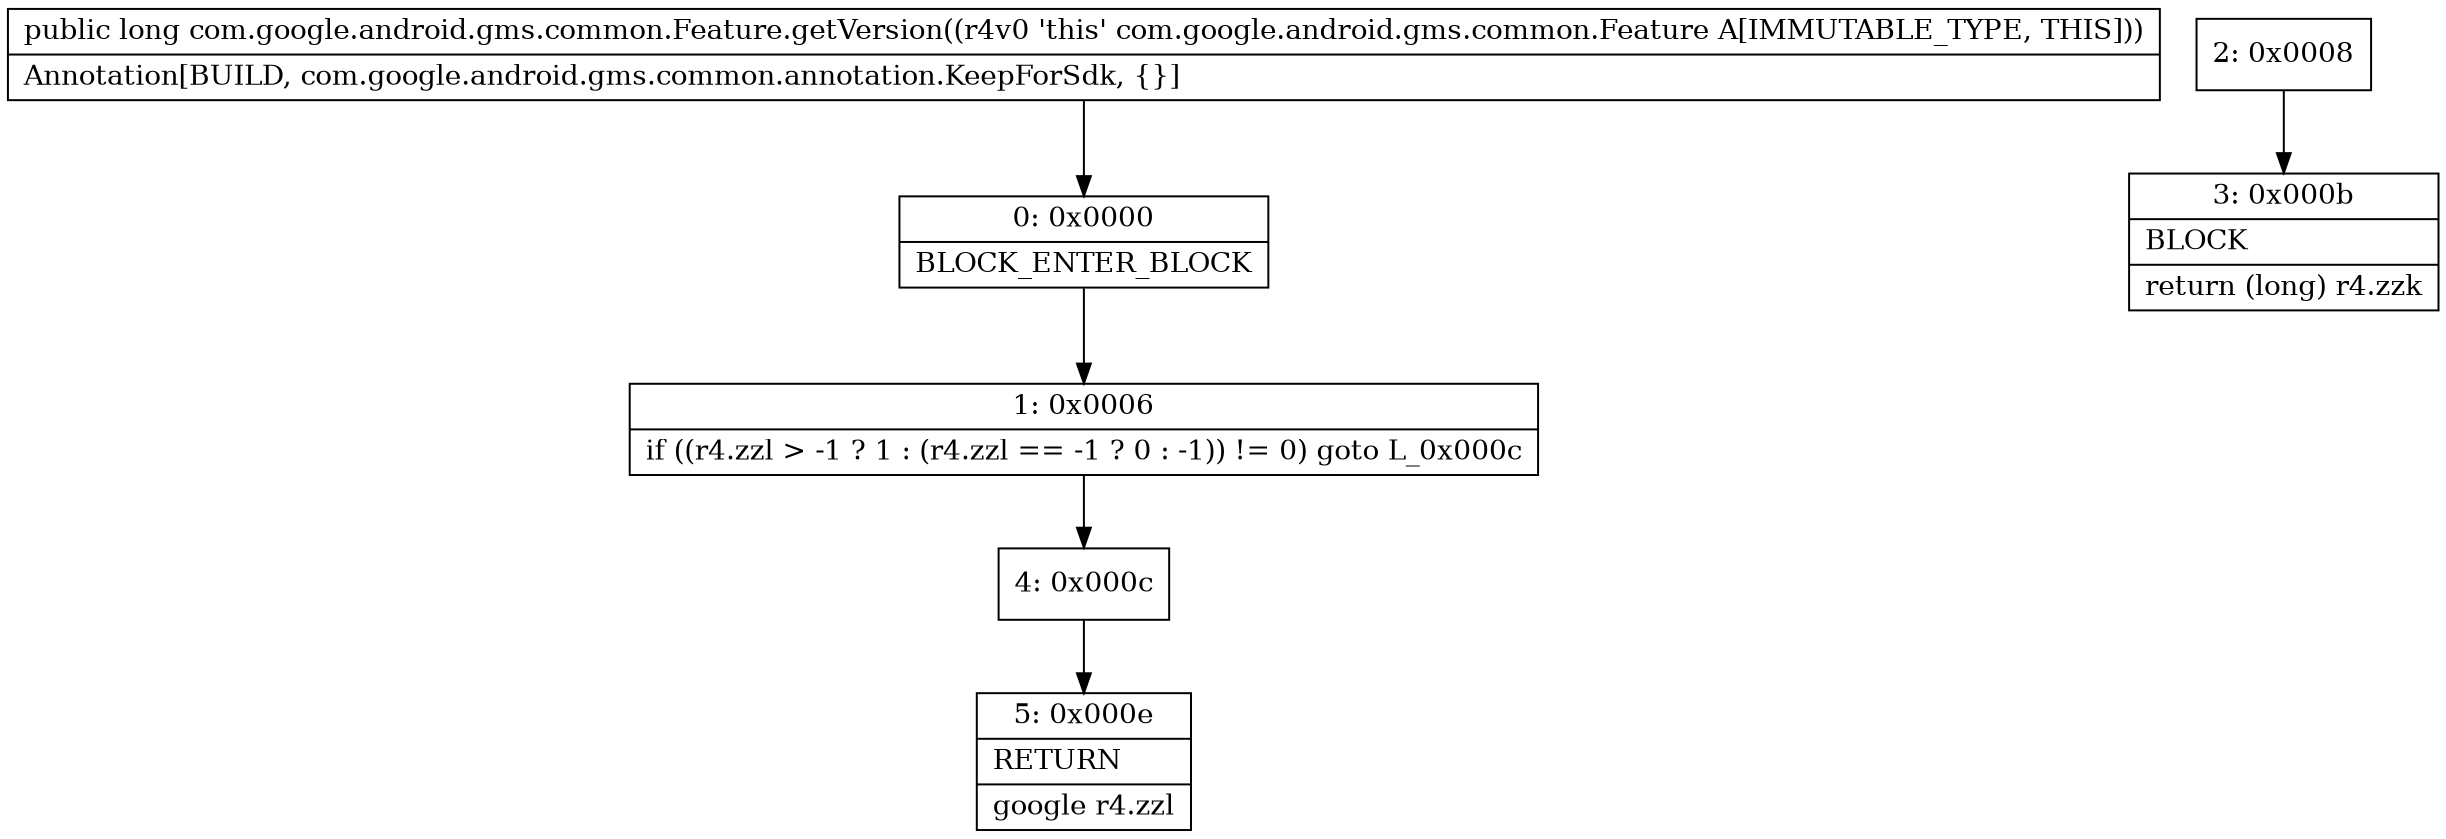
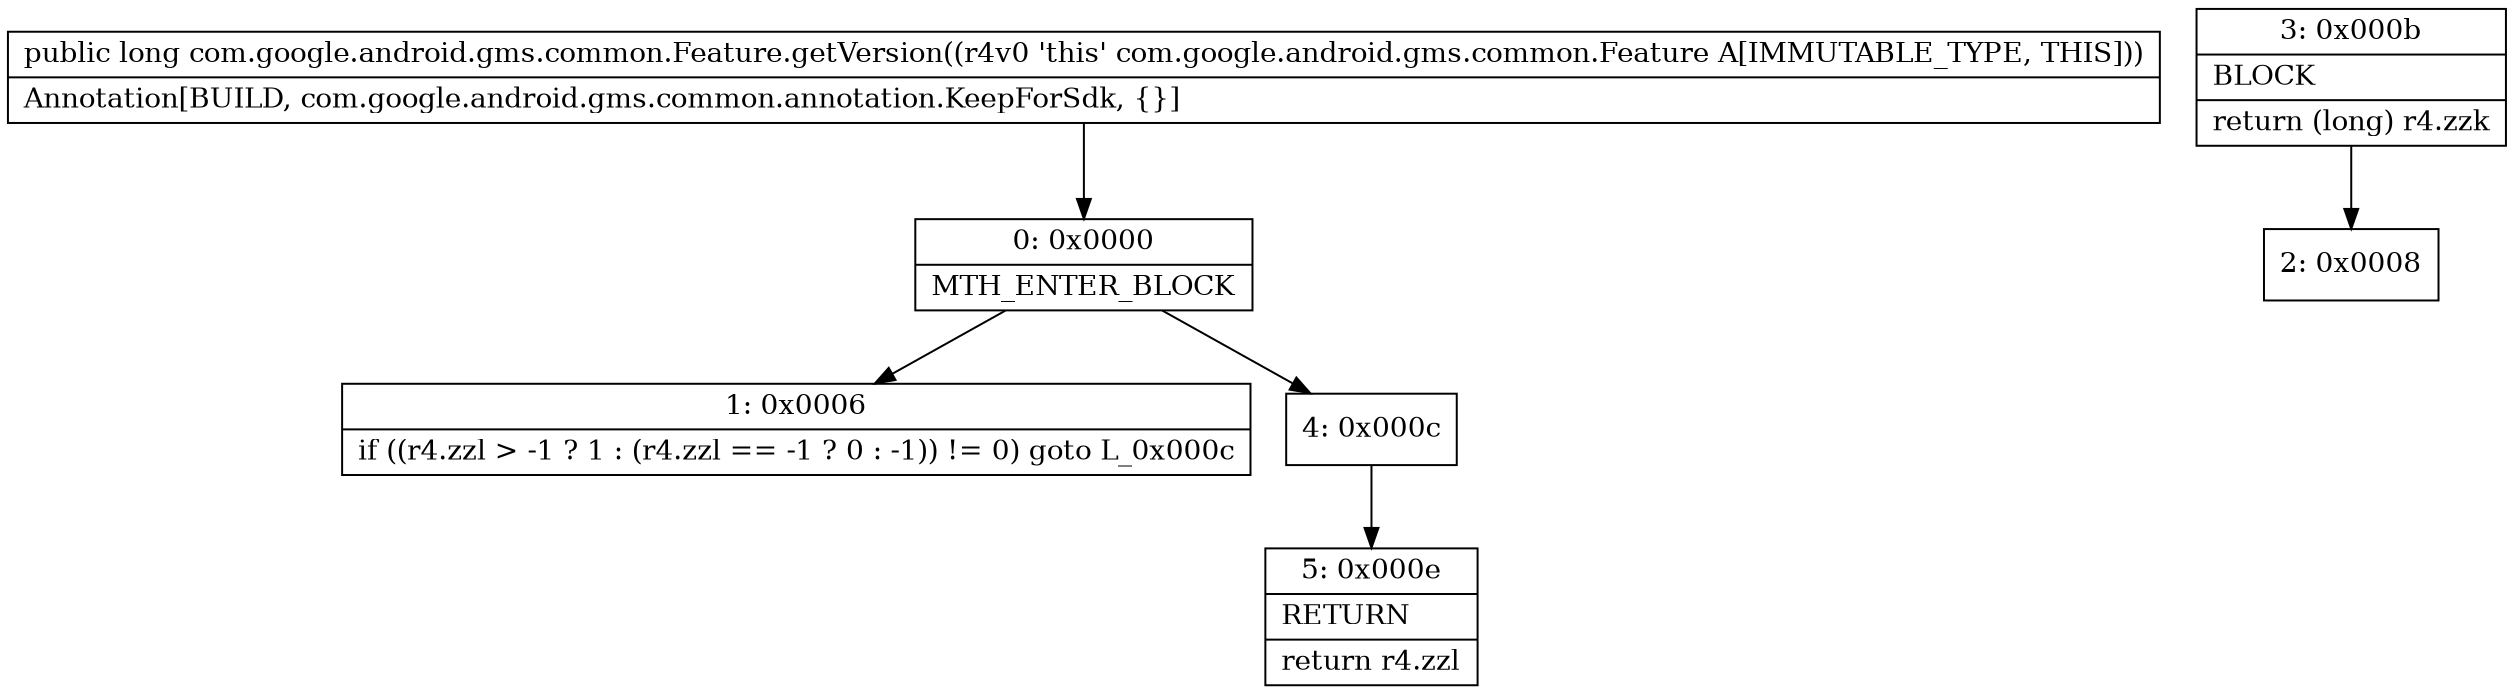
edge "2: 0x0008" -> "3: 0x000b": reversed
node "0: 0x0000": text "BLOCK_ENTER_BLOCK" -> "MTH_ENTER_BLOCK"
edge "1: 0x0006" -> "4: 0x000c": now "0: 0x0000" -> "4: 0x000c"
node "5: 0x000e": text "google r4.zzl" -> "return r4.zzl"
